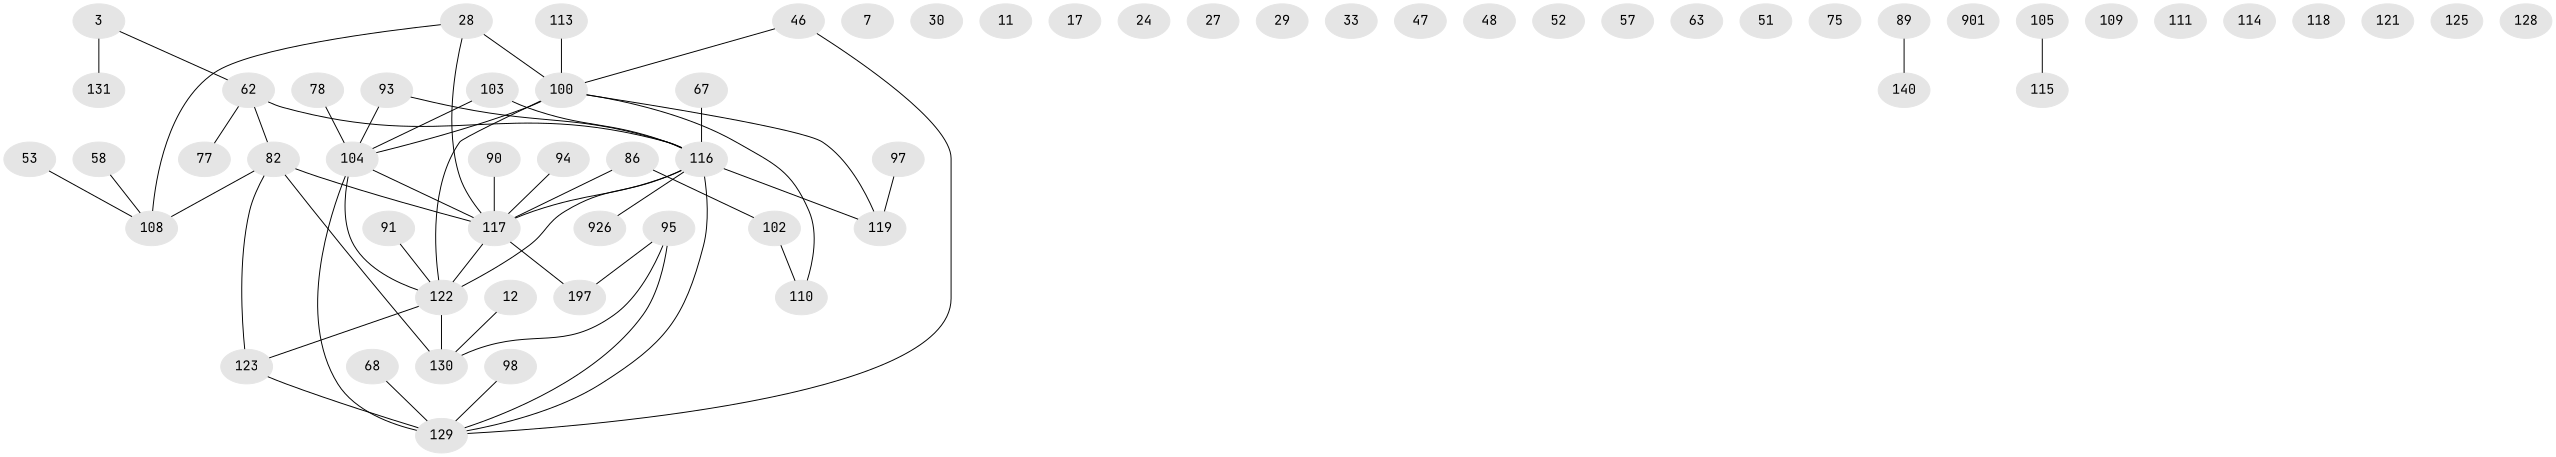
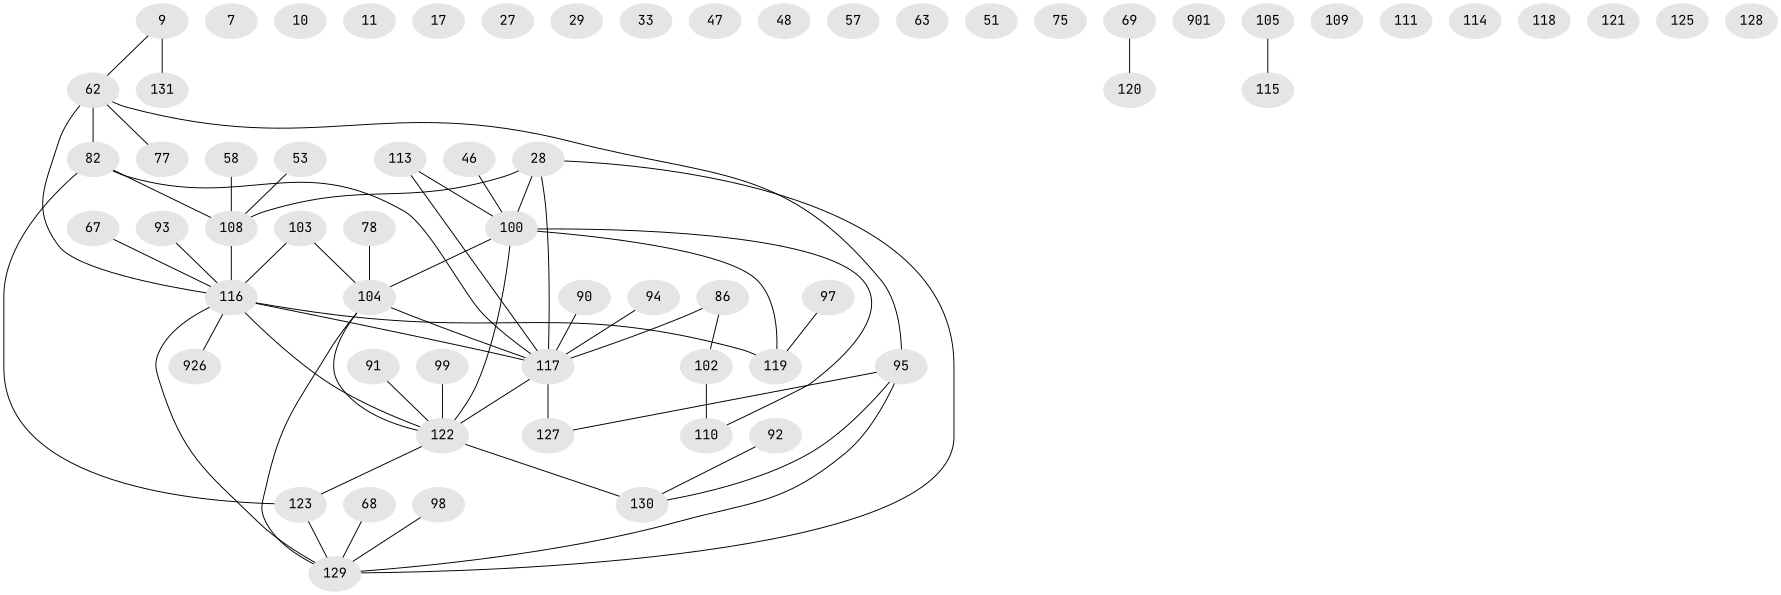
node "3": label "3" -> "9"
node "30": label "30" -> "10"
node "24": removed
node "52": removed
node "89": label "89" -> "69"
node "140": label "140" -> "120"
edge "93" -- "104": removed
edge "62" -- "95": added
edge "108" -- "116": added
edge "113" -- "117": added
edge "82" -- "130": removed
node "12": label "12" -> "92"
node "197": label "197" -> "127"
edge "46" -- "129": now "28" -- "129"
node "99": added
